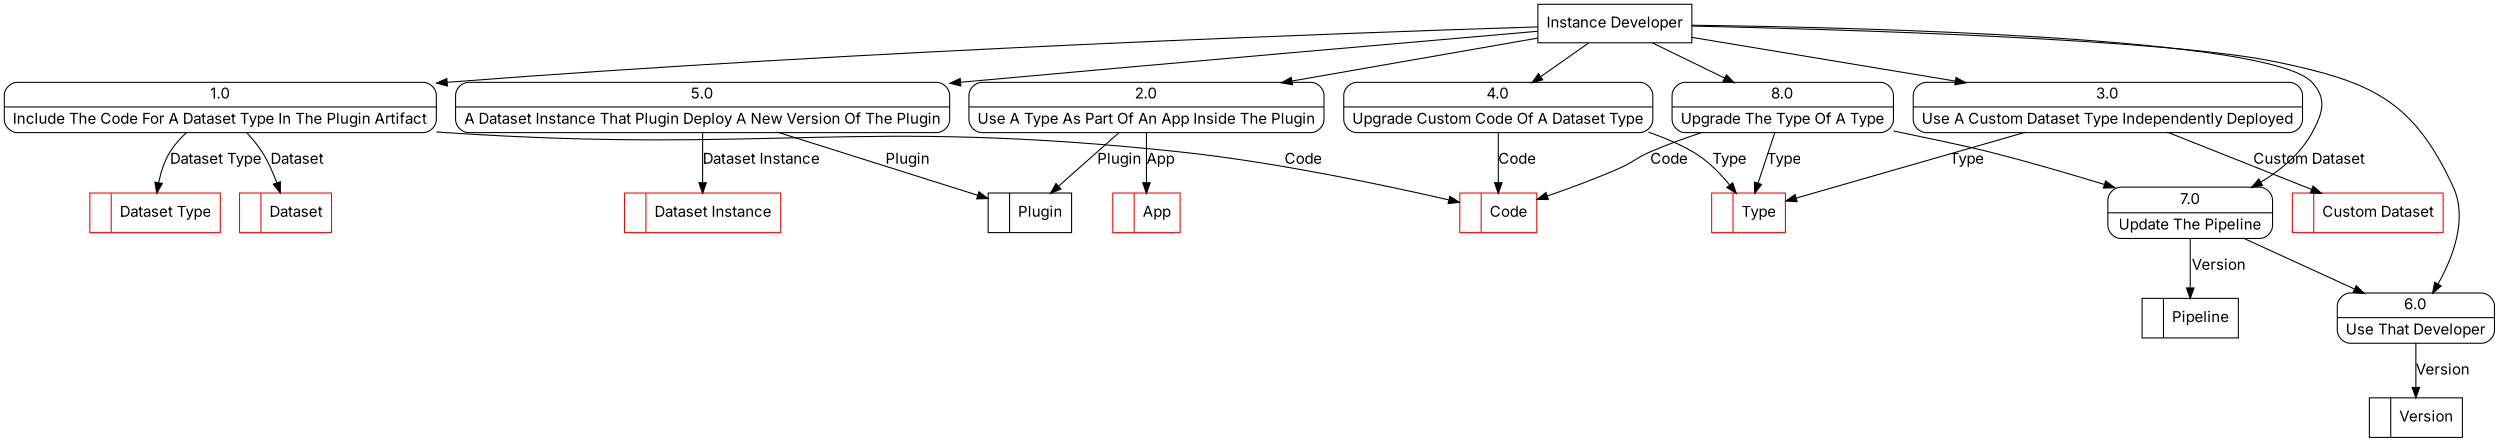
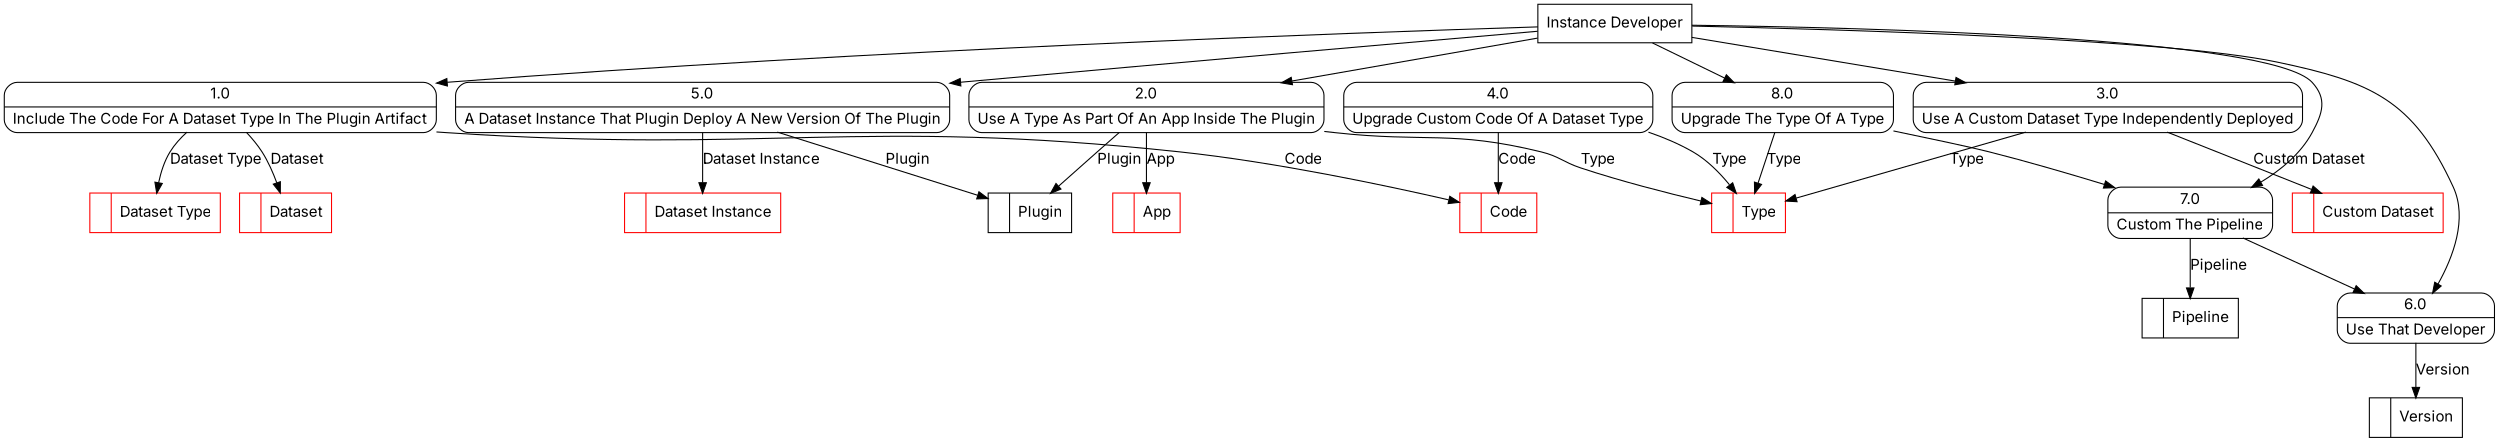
edge "Instance Developer" -> "4.0": removed
edge "2.0" -> "Type": added, label "Type"
edge "8.0" -> "Code": removed, label "Code"
node "7.0": text "Update The Pipeline" -> "Custom The Pipeline"
edge "7.0" -> "Pipeline": label "Version" -> "Pipeline"
